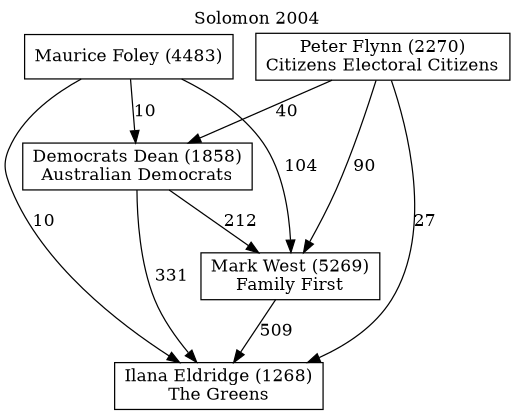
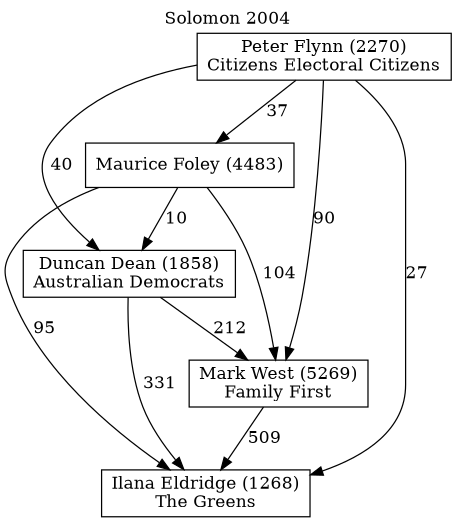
edge "Peter Flynn (2270) Citizens Electoral Citizens" -> "Maurice Foley (4483)": added, label "37"
node "Democrats Dean (1858) Australian Democrats": label "Democrats Dean (1858) Australian Democrats" -> "Duncan Dean (1858) Australian Democrats"
edge "Maurice Foley (4483)" -> "Ilana Eldridge (1268) The Greens": label "10" -> "95"
